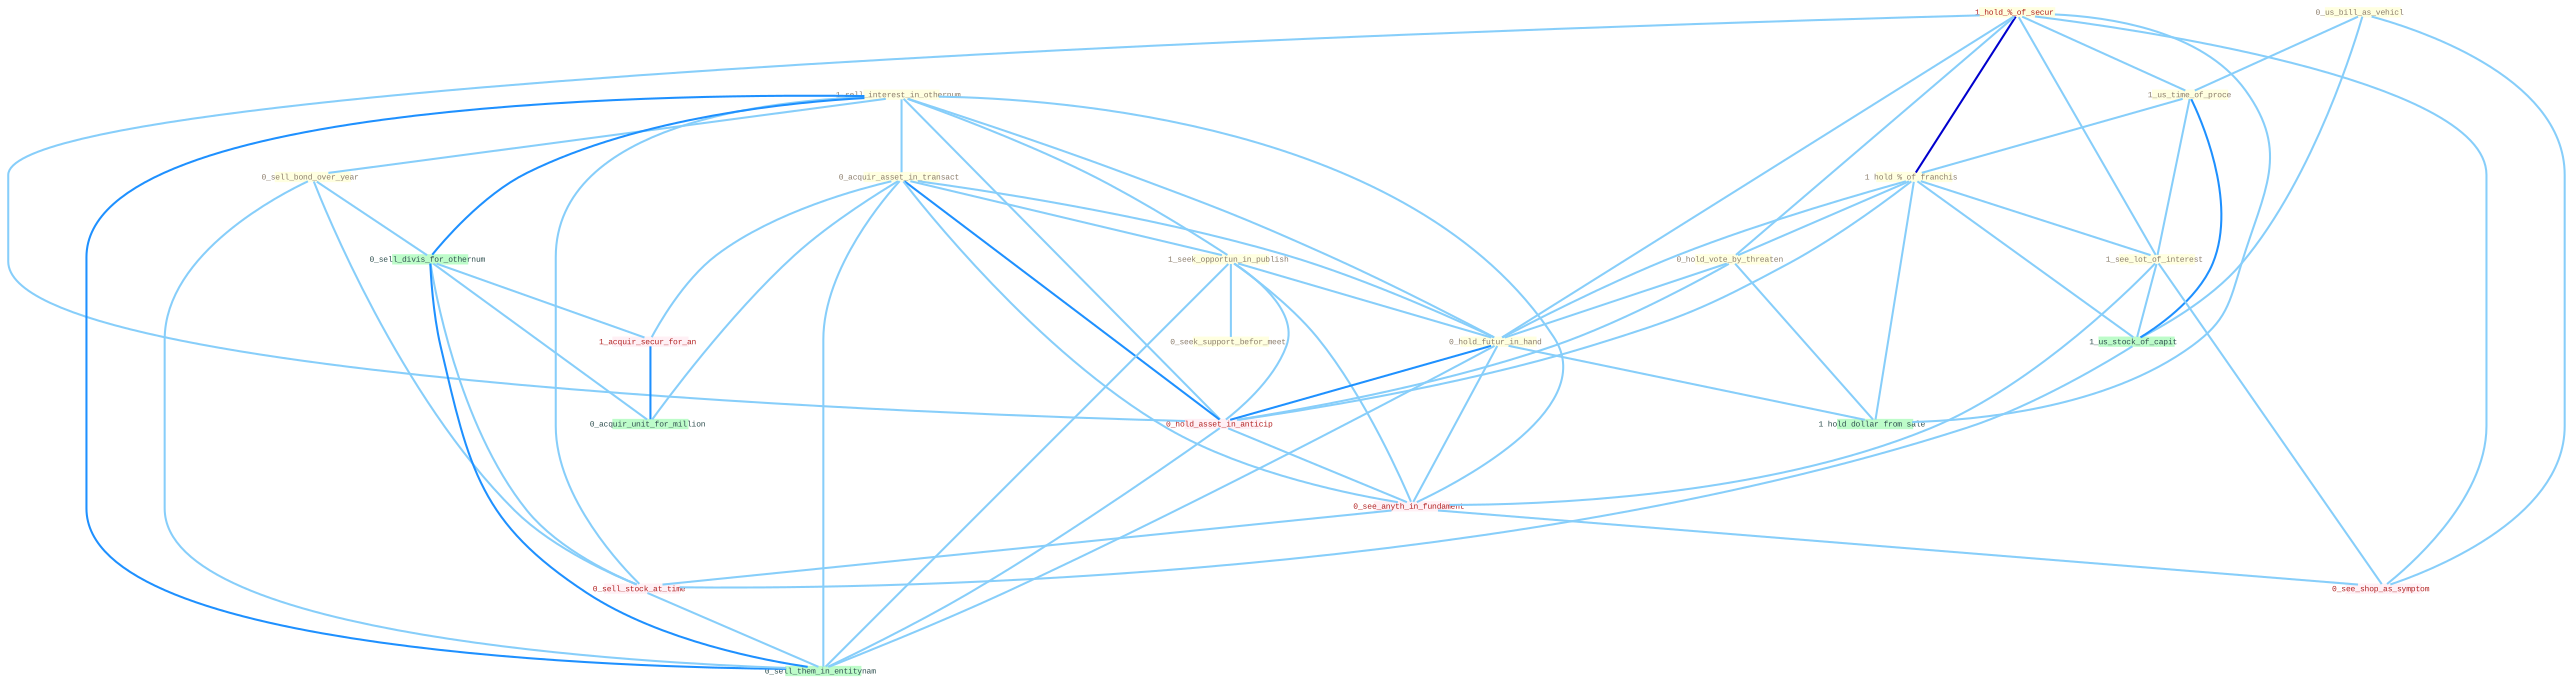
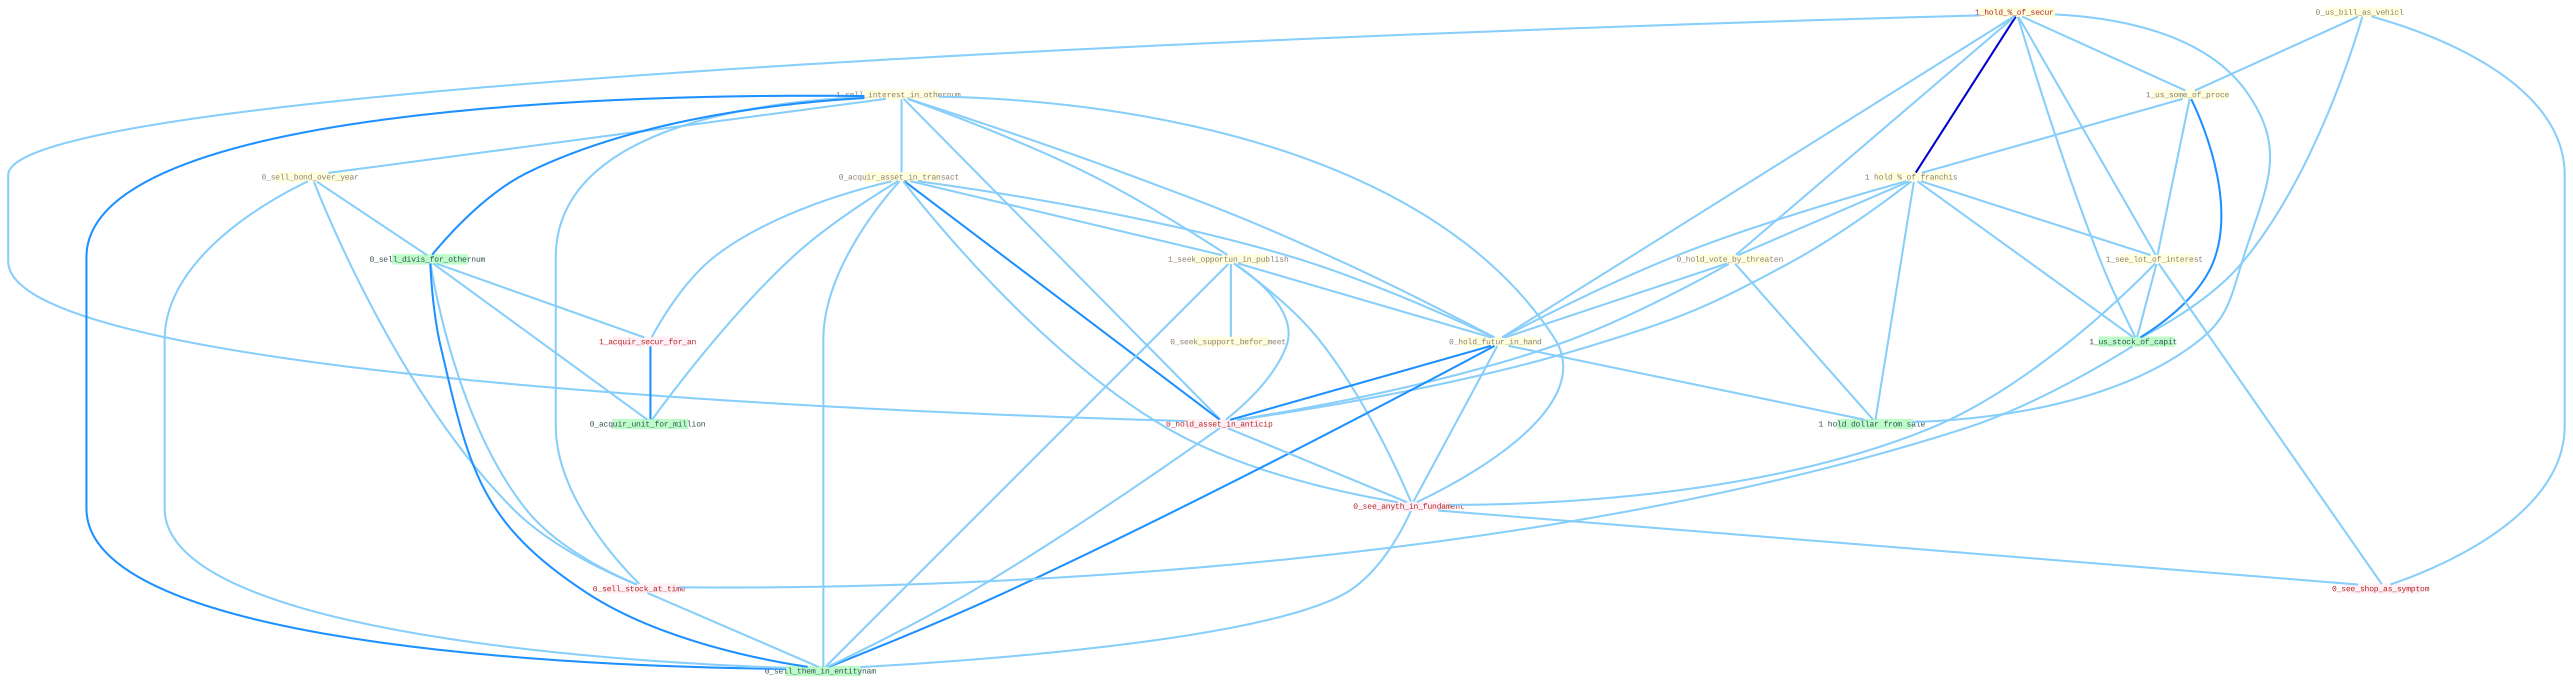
node "1_us_time_of_proce": label "1_us_time_of_proce" -> "1_us_some_of_proce"
edge "1_hold_%_of_secur" -- "0_see_shop_as_symptom": now "1_hold_%_of_secur" -- "1_us_stock_of_capit"
edge "0_hold_futur_in_hand" -- "0_sell_them_in_entitynam": color #87cefa -> #1e90ff
edge "0_see_anyth_in_fundament" -- "0_sell_stock_at_time": now "0_see_anyth_in_fundament" -- "0_sell_them_in_entitynam"
